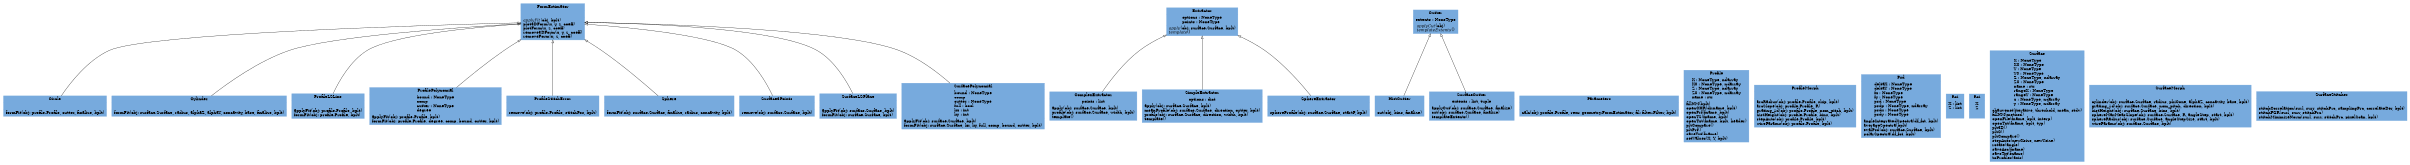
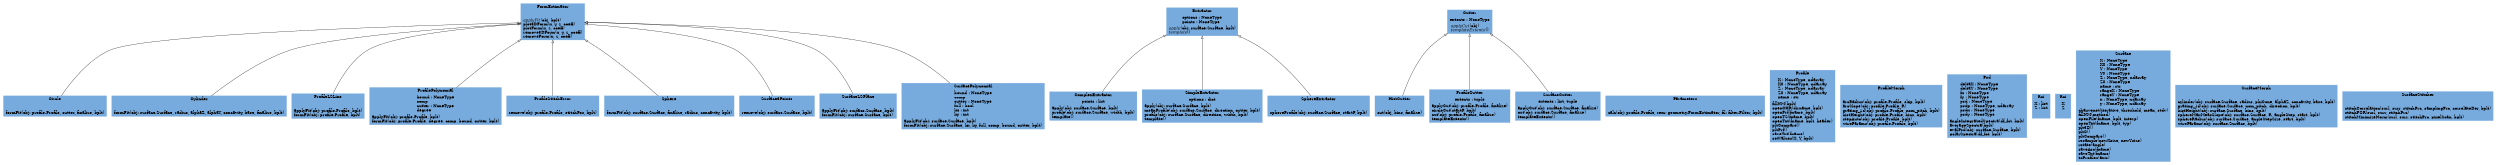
node "ProfileCutter": added
node "Surface": text "stepAuto(newXsize, newYsize)" -> "resample(newXsize, newYsize)"
